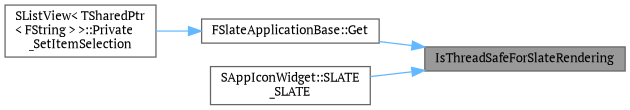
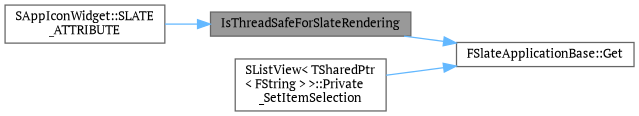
edge "FSlateApplicationBase::Get" -> "IsThreadSafeForSlateRendering": reversed
node "SAppIconWidget::SLATE _SLATE": label "SAppIconWidget::SLATE _SLATE" -> "SAppIconWidget::SLATE _ATTRIBUTE"
